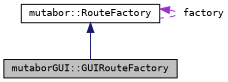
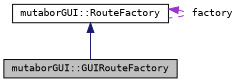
node "mutabor::RouteFactory": label "mutabor::RouteFactory" -> "mutaborGUI::RouteFactory"
